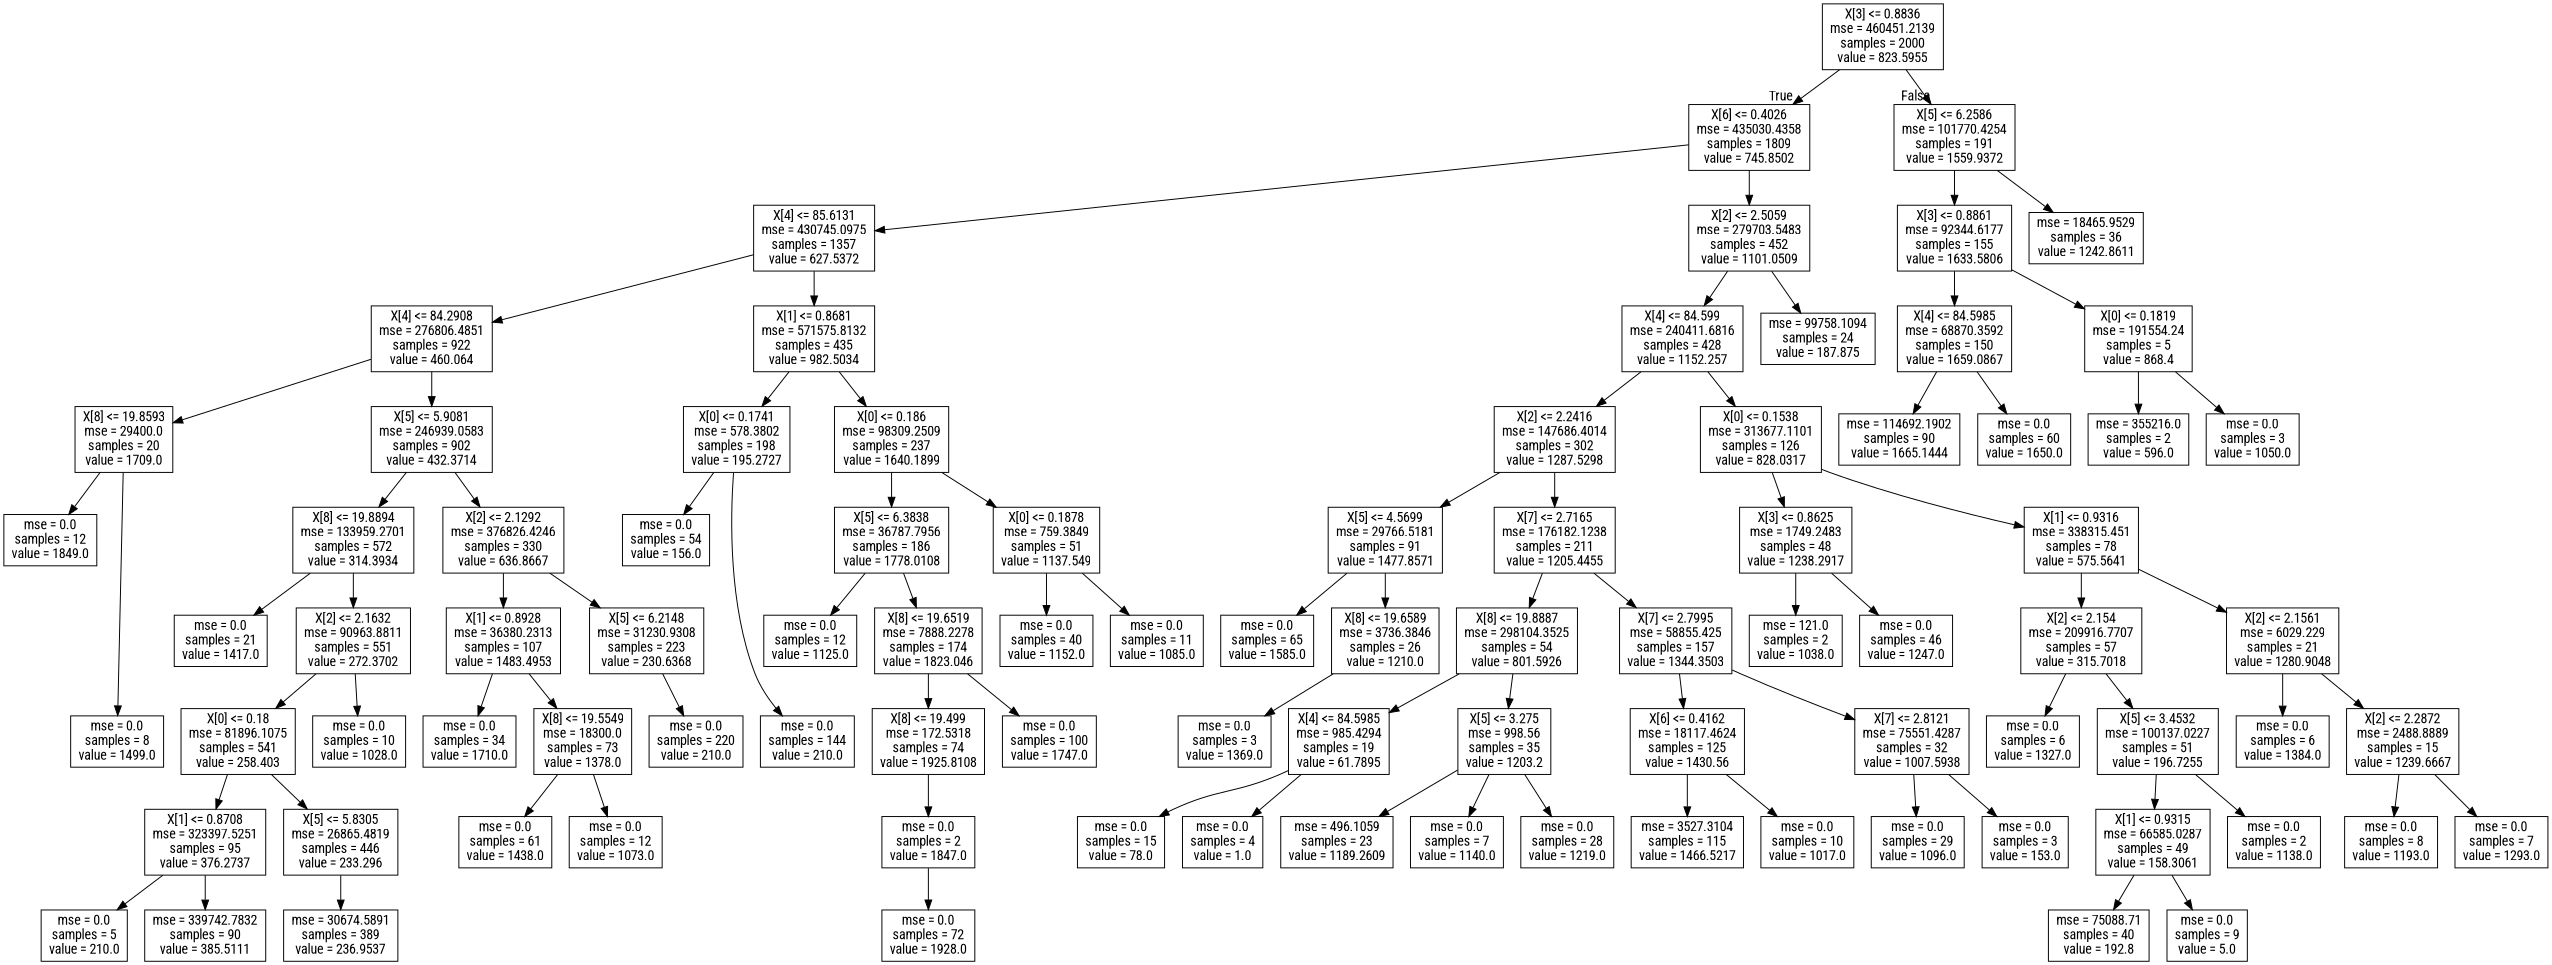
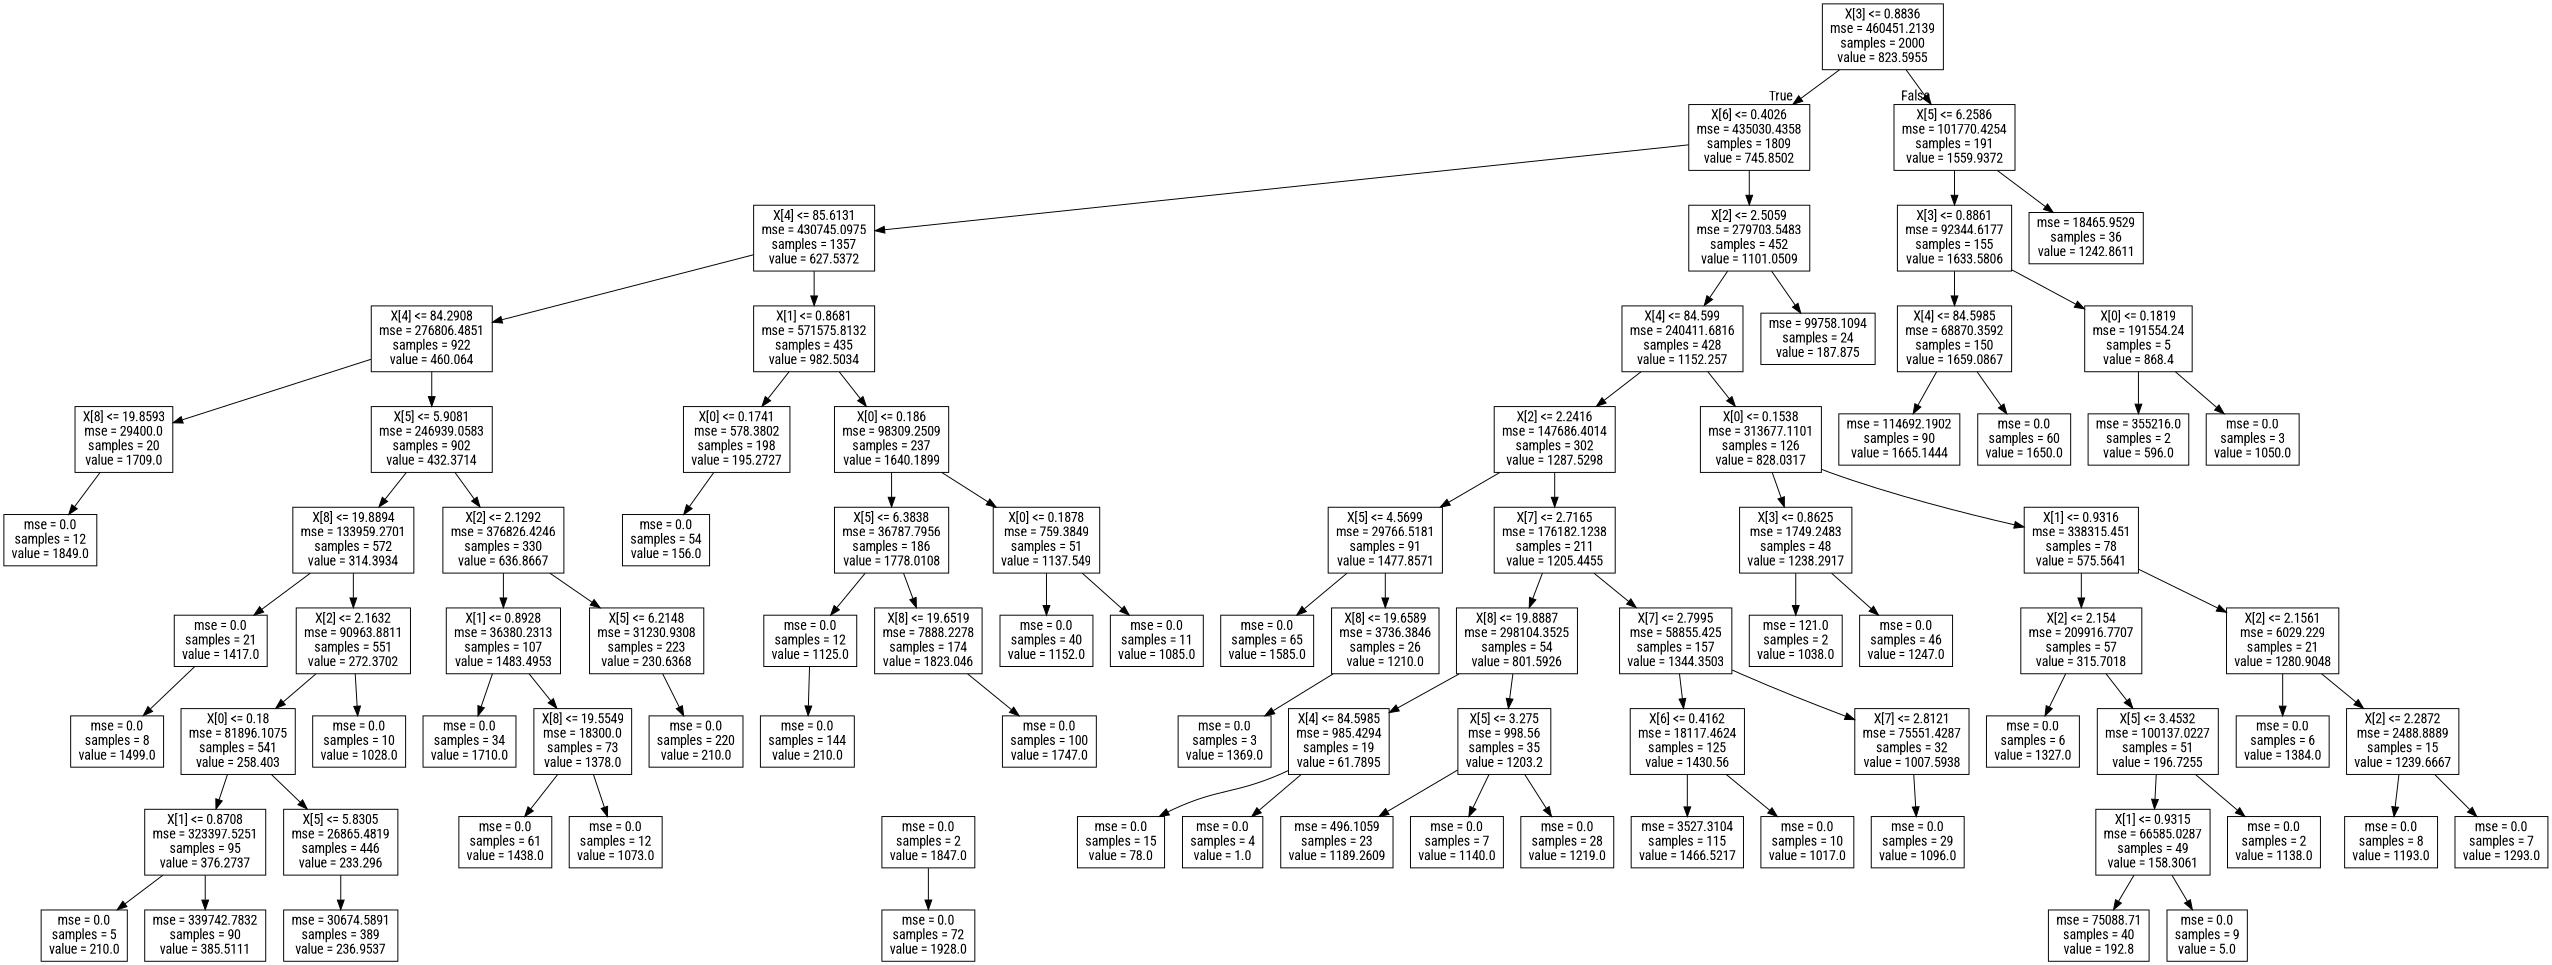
edge "X[8] <= 19.8593 mse = 29400.0 samples = 20 value = 1709.0" -> "mse = 0.0 samples = 8 value = 1499.0": now "mse = 0.0 samples = 21 value = 1417.0" -> "mse = 0.0 samples = 8 value = 1499.0"
edge "X[0] <= 0.1741 mse = 578.3802 samples = 198 value = 195.2727" -> "mse = 0.0 samples = 144 value = 210.0": now "mse = 0.0 samples = 12 value = 1125.0" -> "mse = 0.0 samples = 144 value = 210.0"
node "X[8] <= 19.499 mse = 172.5318 samples = 74 value = 1925.8108": removed
node "mse = 0.0 samples = 3 value = 153.0": removed
